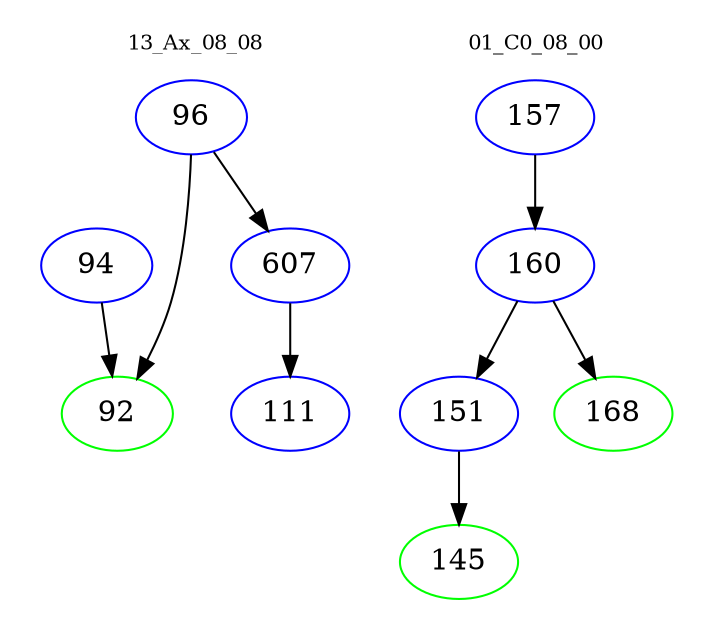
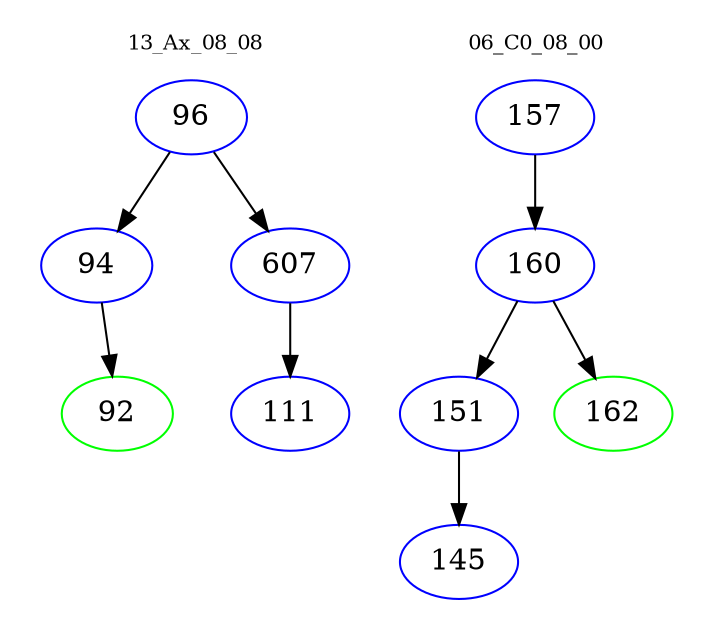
cluster "01_C0_08_00": label "01_C0_08_00" -> "06_C0_08_00"
edge "96" -> "92": now "96" -> "94"
node "168": label "168" -> "162"
node "145": color green -> blue
